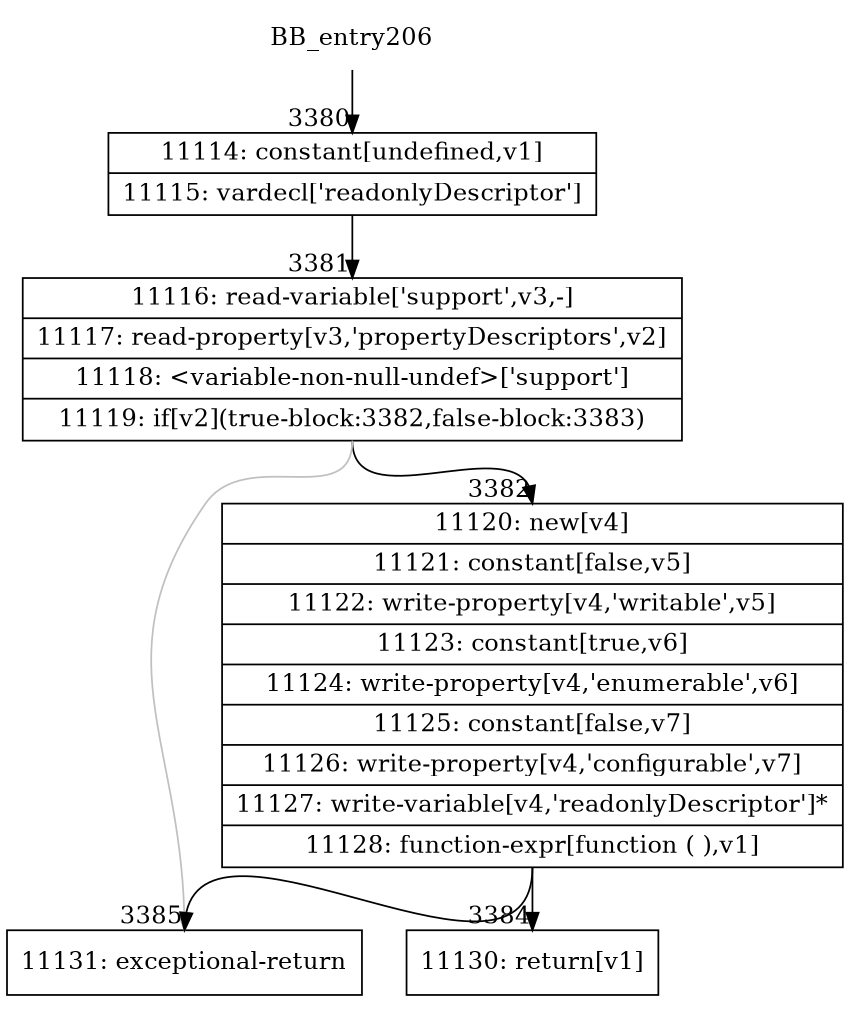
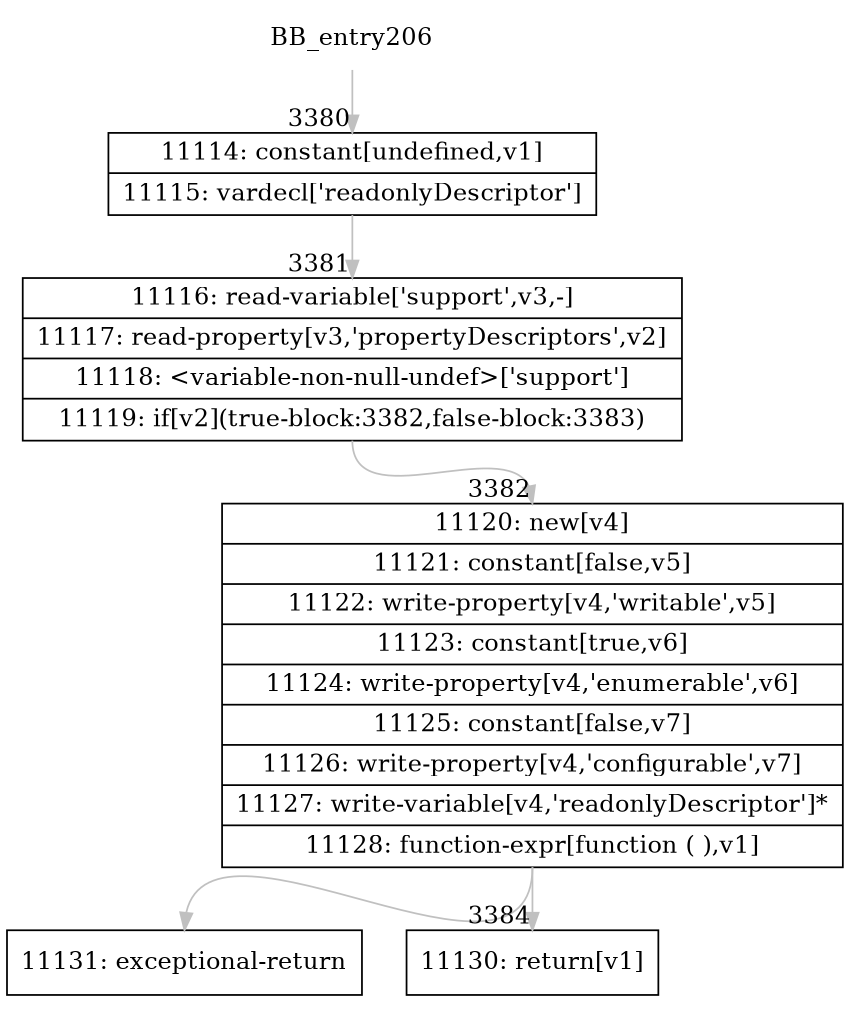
edge "BB_entry206" -> "11114: constant[undefined,v1]": color black -> gray
edge "11114: constant[undefined,v1]" -> "11116: read-variable['support',v3,-]": color black -> gray
edge "11116: read-variable['support',v3,-]" -> "11120: new[v4]": color black -> gray
edge "11116: read-variable['support',v3,-]" -> "11131: exceptional-return": removed
edge "11120: new[v4]" -> "11130: return[v1]": color black -> gray
edge "11120: new[v4]" -> "11131: exceptional-return": color black -> gray
